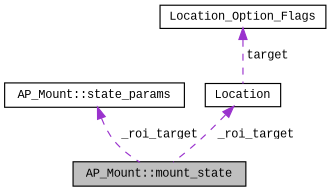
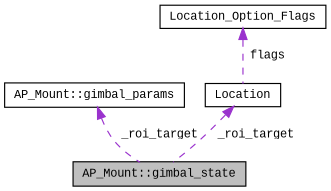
edge "Location" -> "Location_Option_Flags": label " target" -> " flags"
node "AP_Mount::state_params": label "AP_Mount::state_params" -> "AP_Mount::gimbal_params"
node "AP_Mount::mount_state": label "AP_Mount::mount_state" -> "AP_Mount::gimbal_state"
